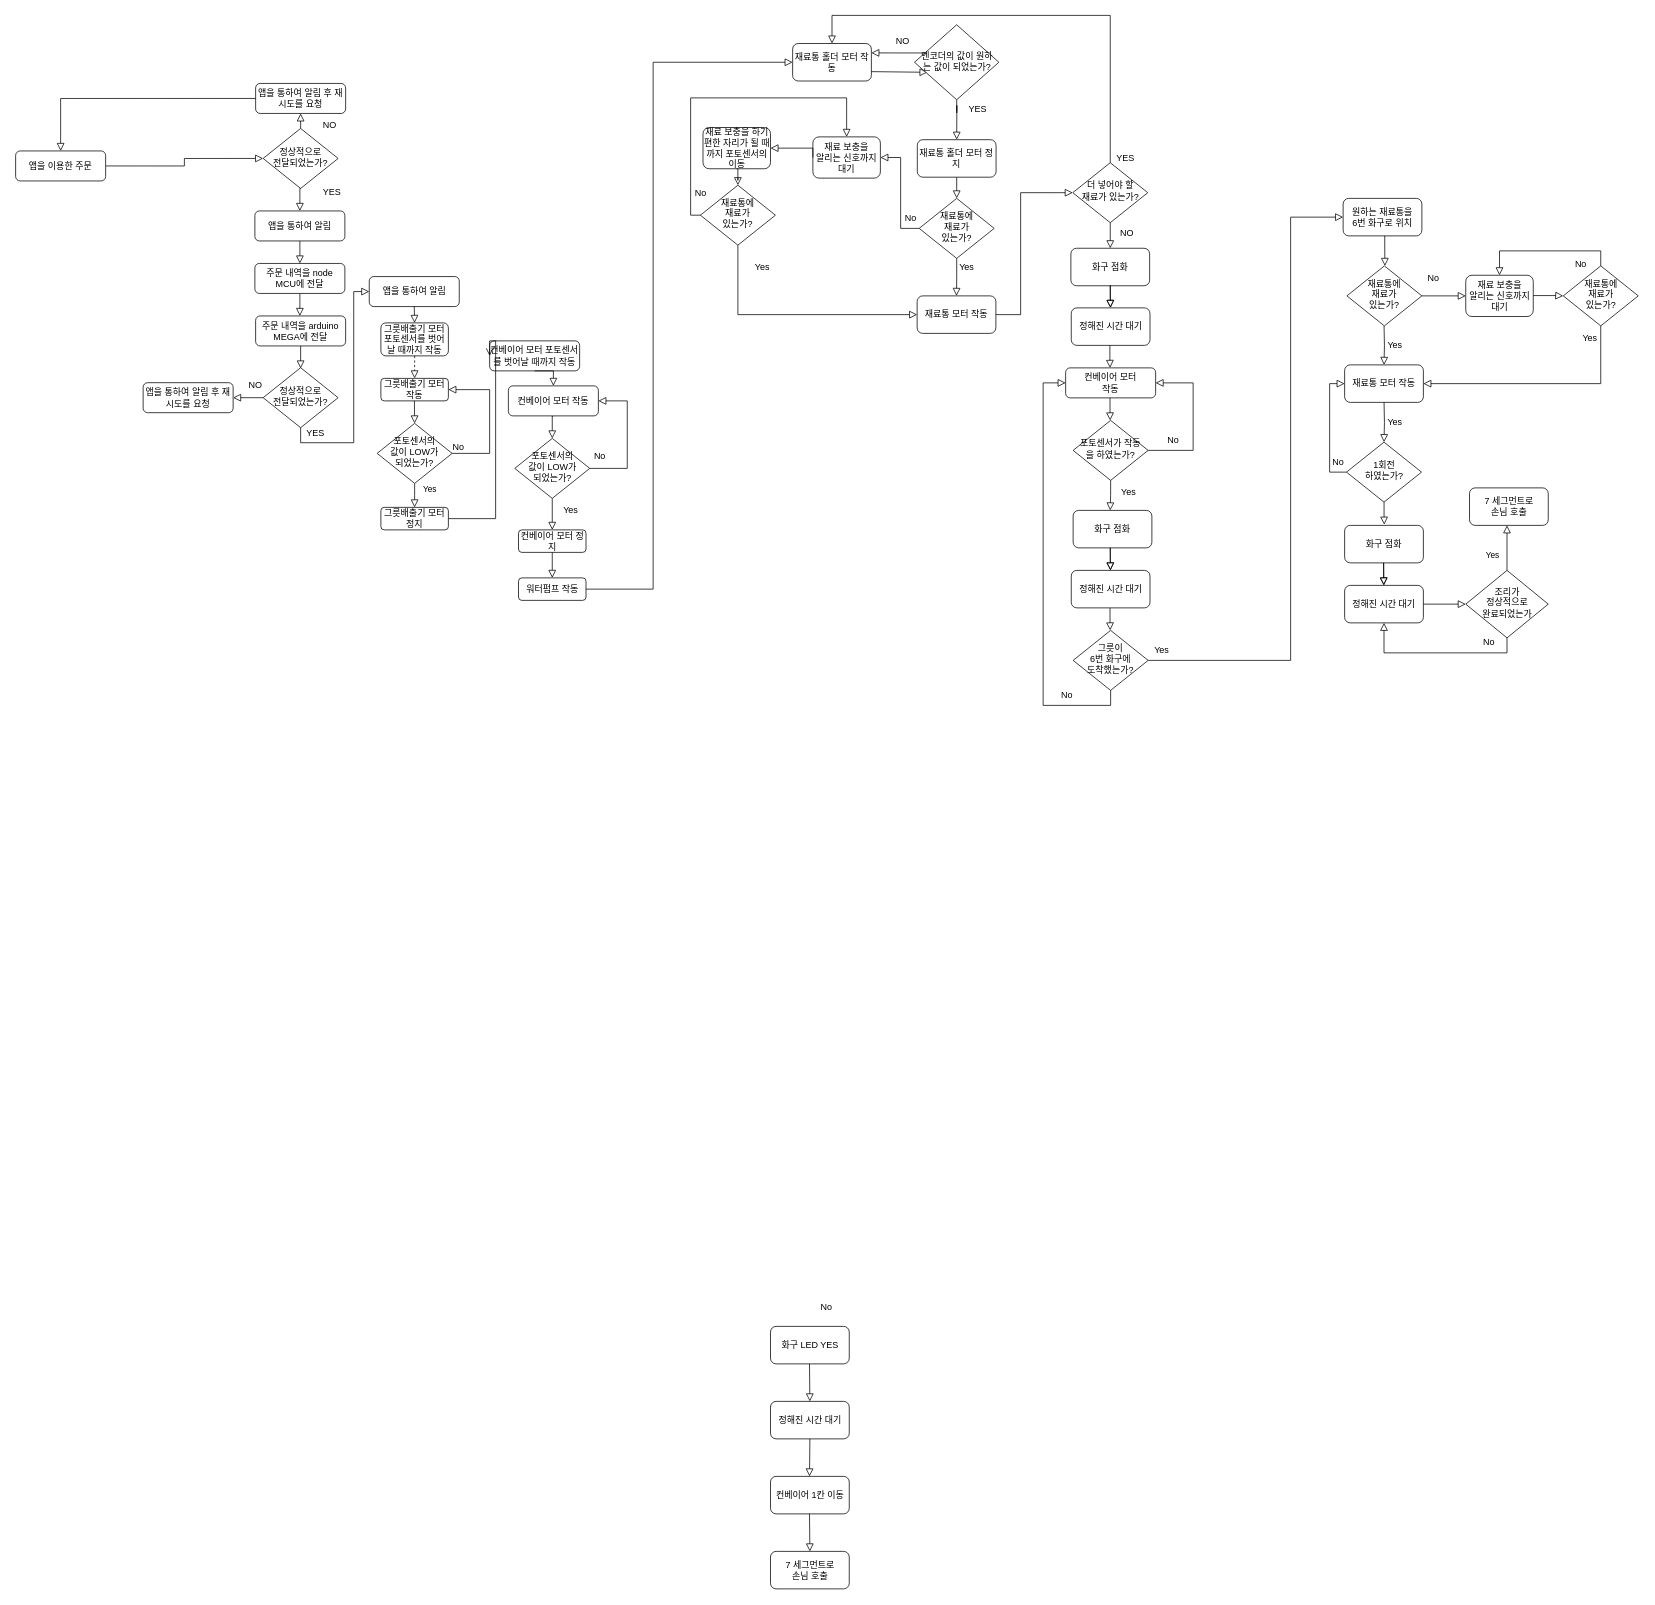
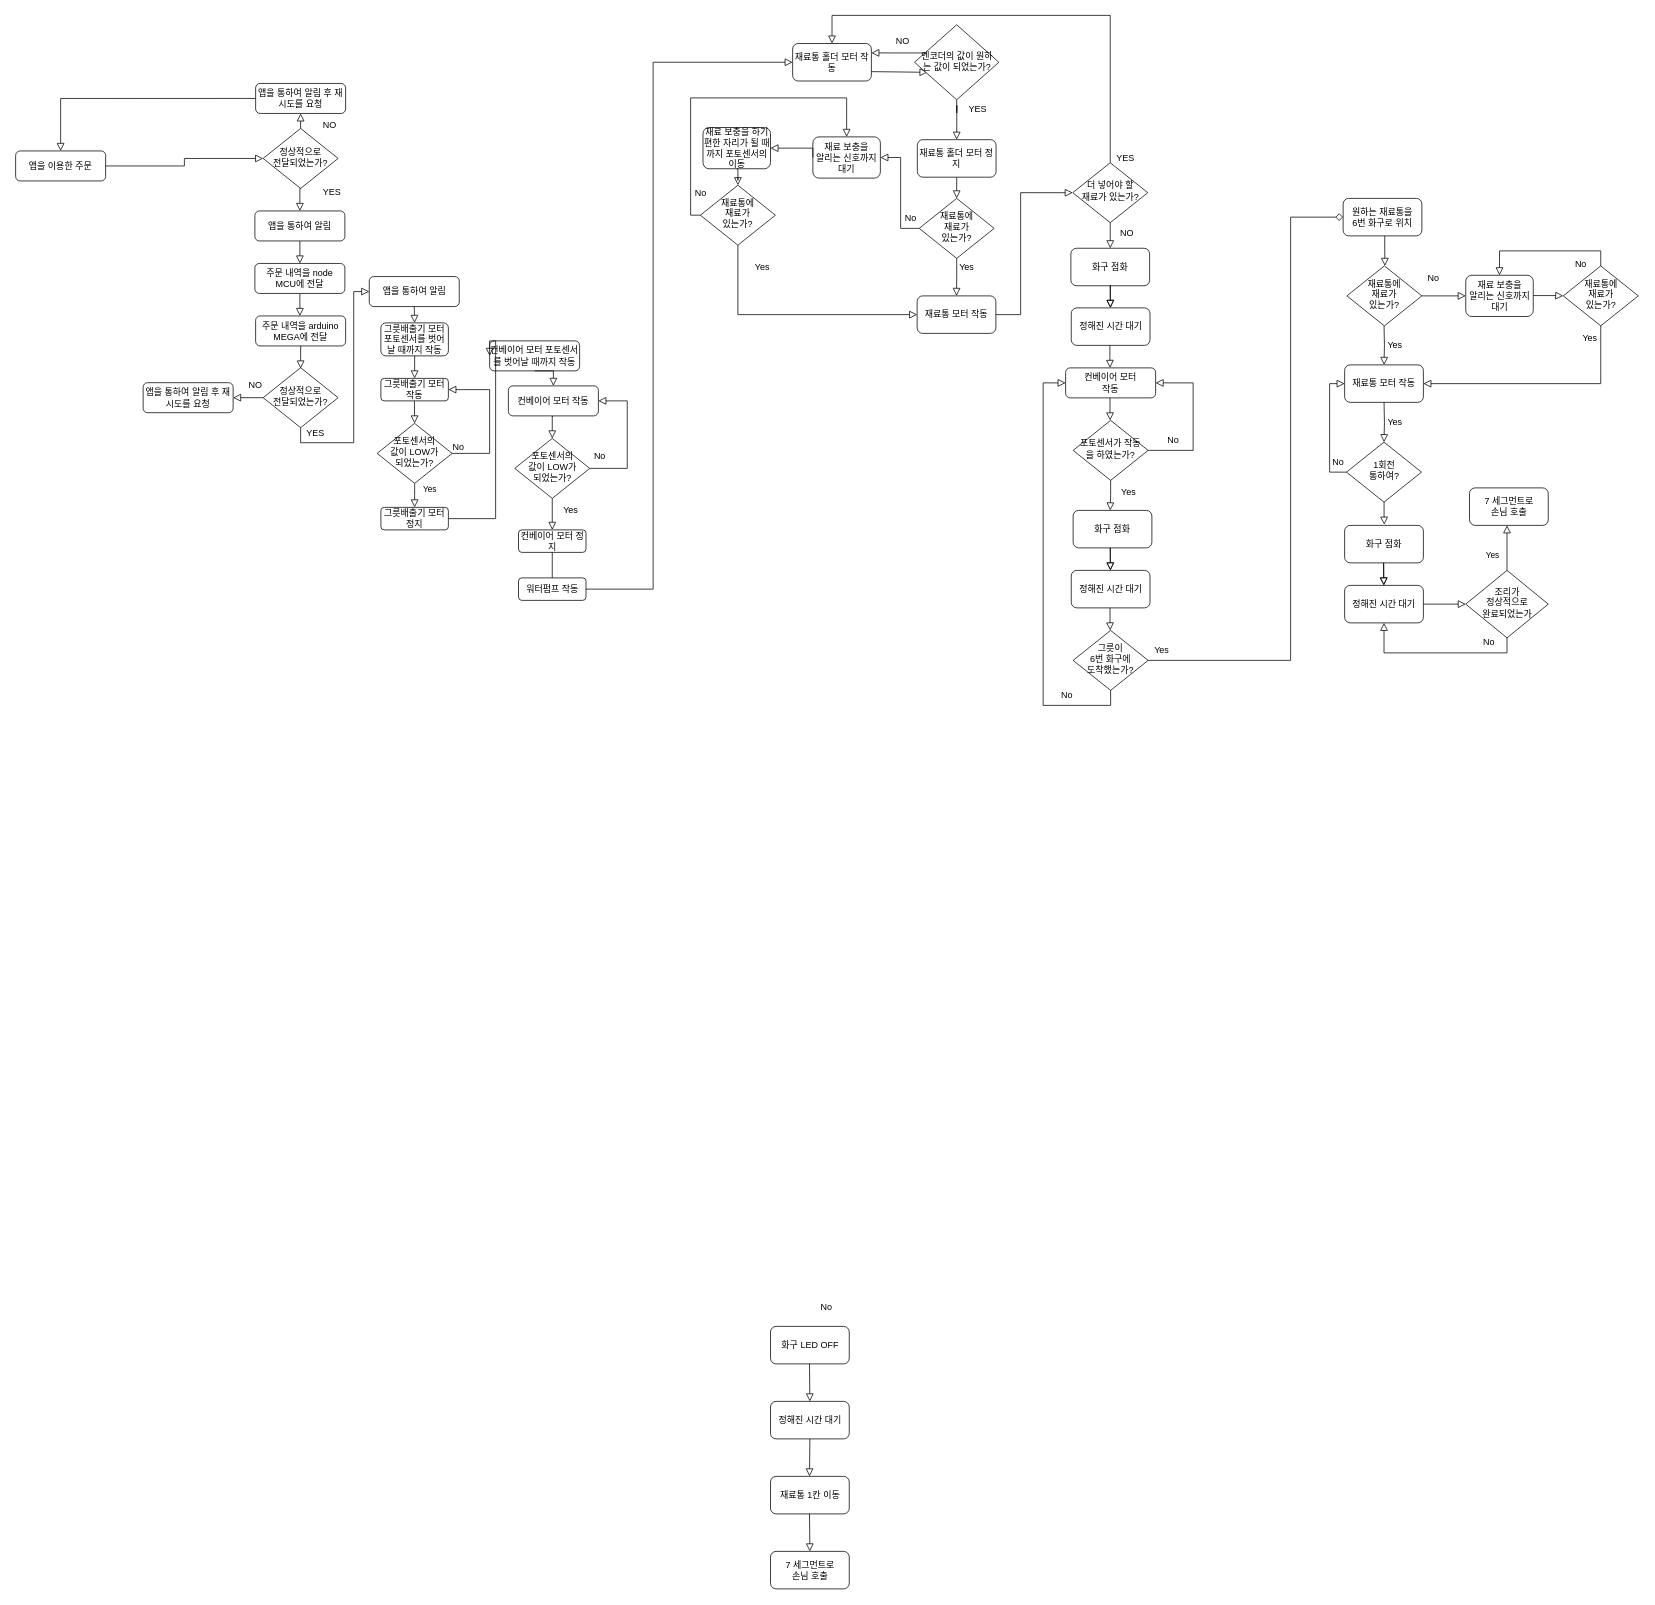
edge "그릇이 6번 화구에 도착했는가?" -> "원하는 재료통을 6번 화구로 위치": arrowhead block -> diamond
edge "그릇배출기 모터 정지" -> "컨베이어 모터 포토센서를 벗어날 때까지 작동": arrowhead open -> block
edge "그릇배출기 모터 포토센서를 벗어날 때까지 작동" -> "그릇배출기 모터 작동": style dashed -> solid
node "1회전 하였는가?": label "1회전 하였는가?" -> "1회전 통하여?"
edge "컨베이어 모터 정지" -> "워터펌프 작동": arrowhead block -> none
node "화구 LED YES": label "화구 LED YES" -> "화구 LED OFF"
node "컨베이어 1칸 이동": label "컨베이어 1칸 이동" -> "재료통 1칸 이동"
